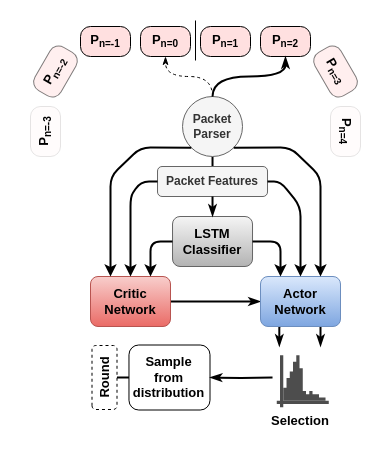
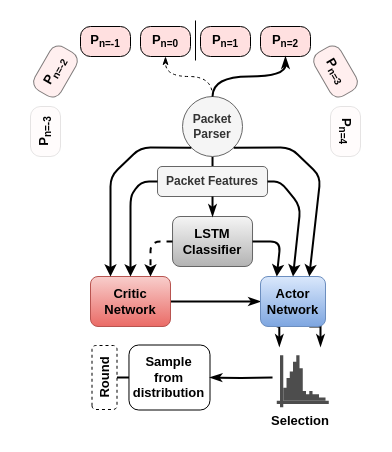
edge "LSTM Classifier" -> "Critic Network": style solid -> dashed
node "Actor Network": size 80x50 -> 65x50
